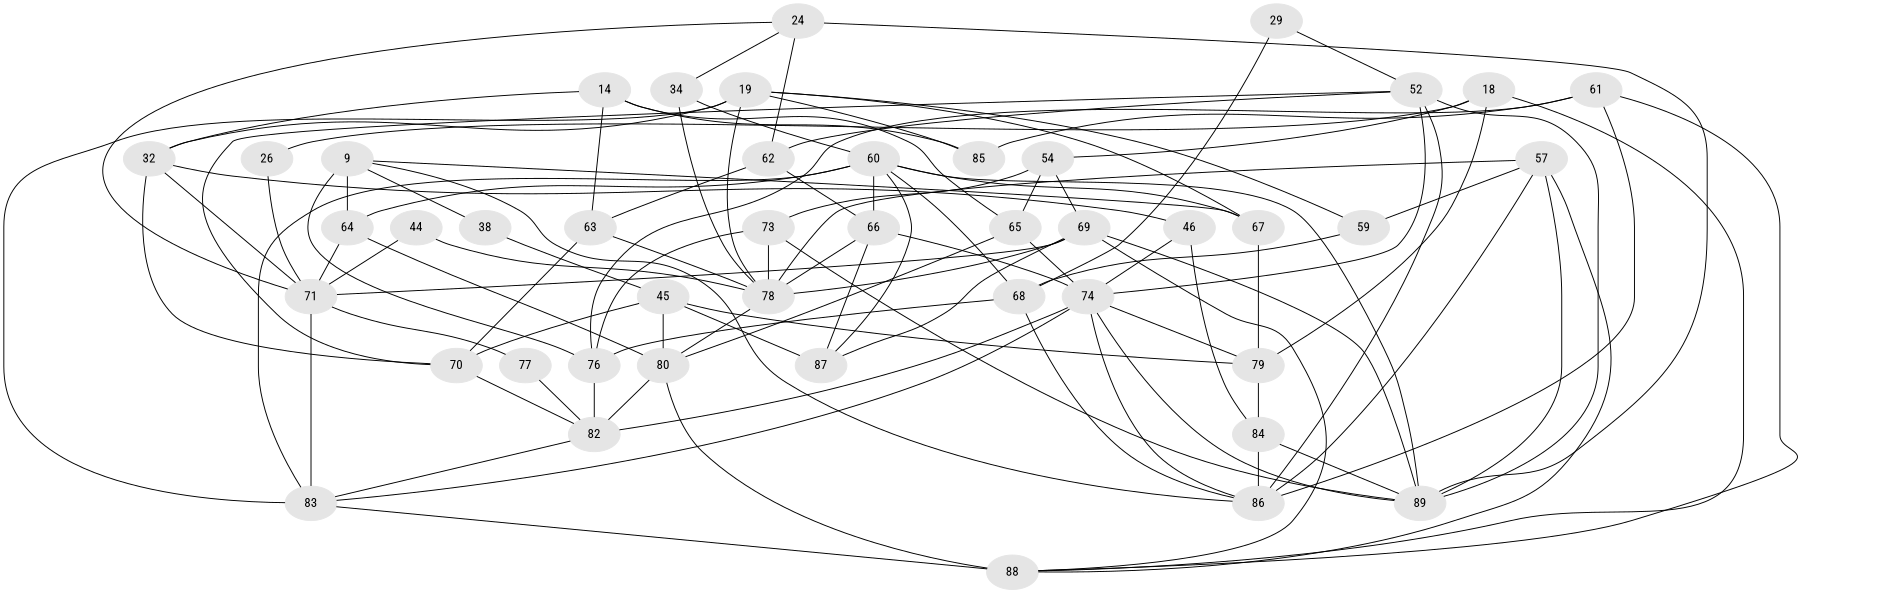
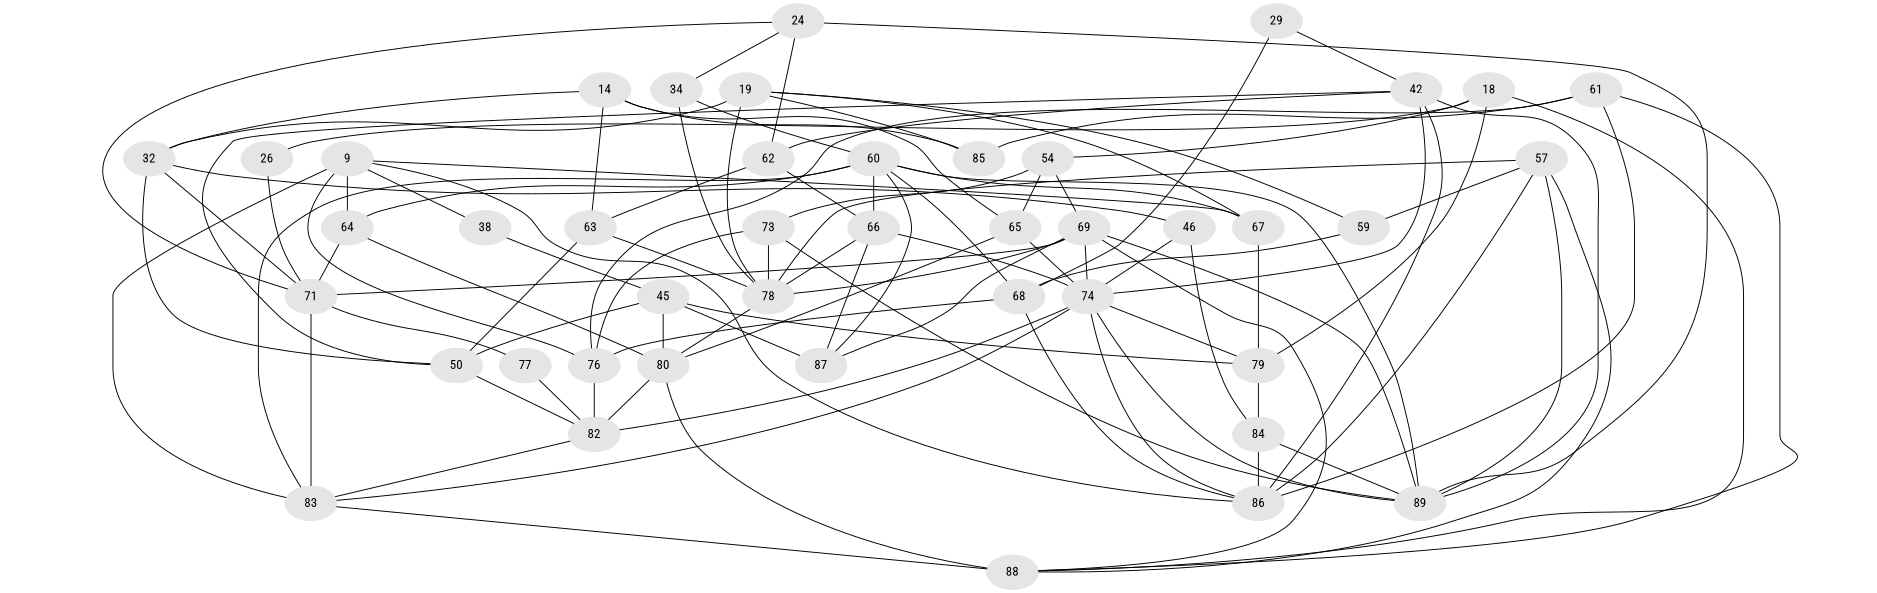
node "52": label "52" -> "42"
edge "19" -- "83": now "9" -- "83"
node "44": removed
edge "69" -- "74": added
node "70": label "70" -> "50"
